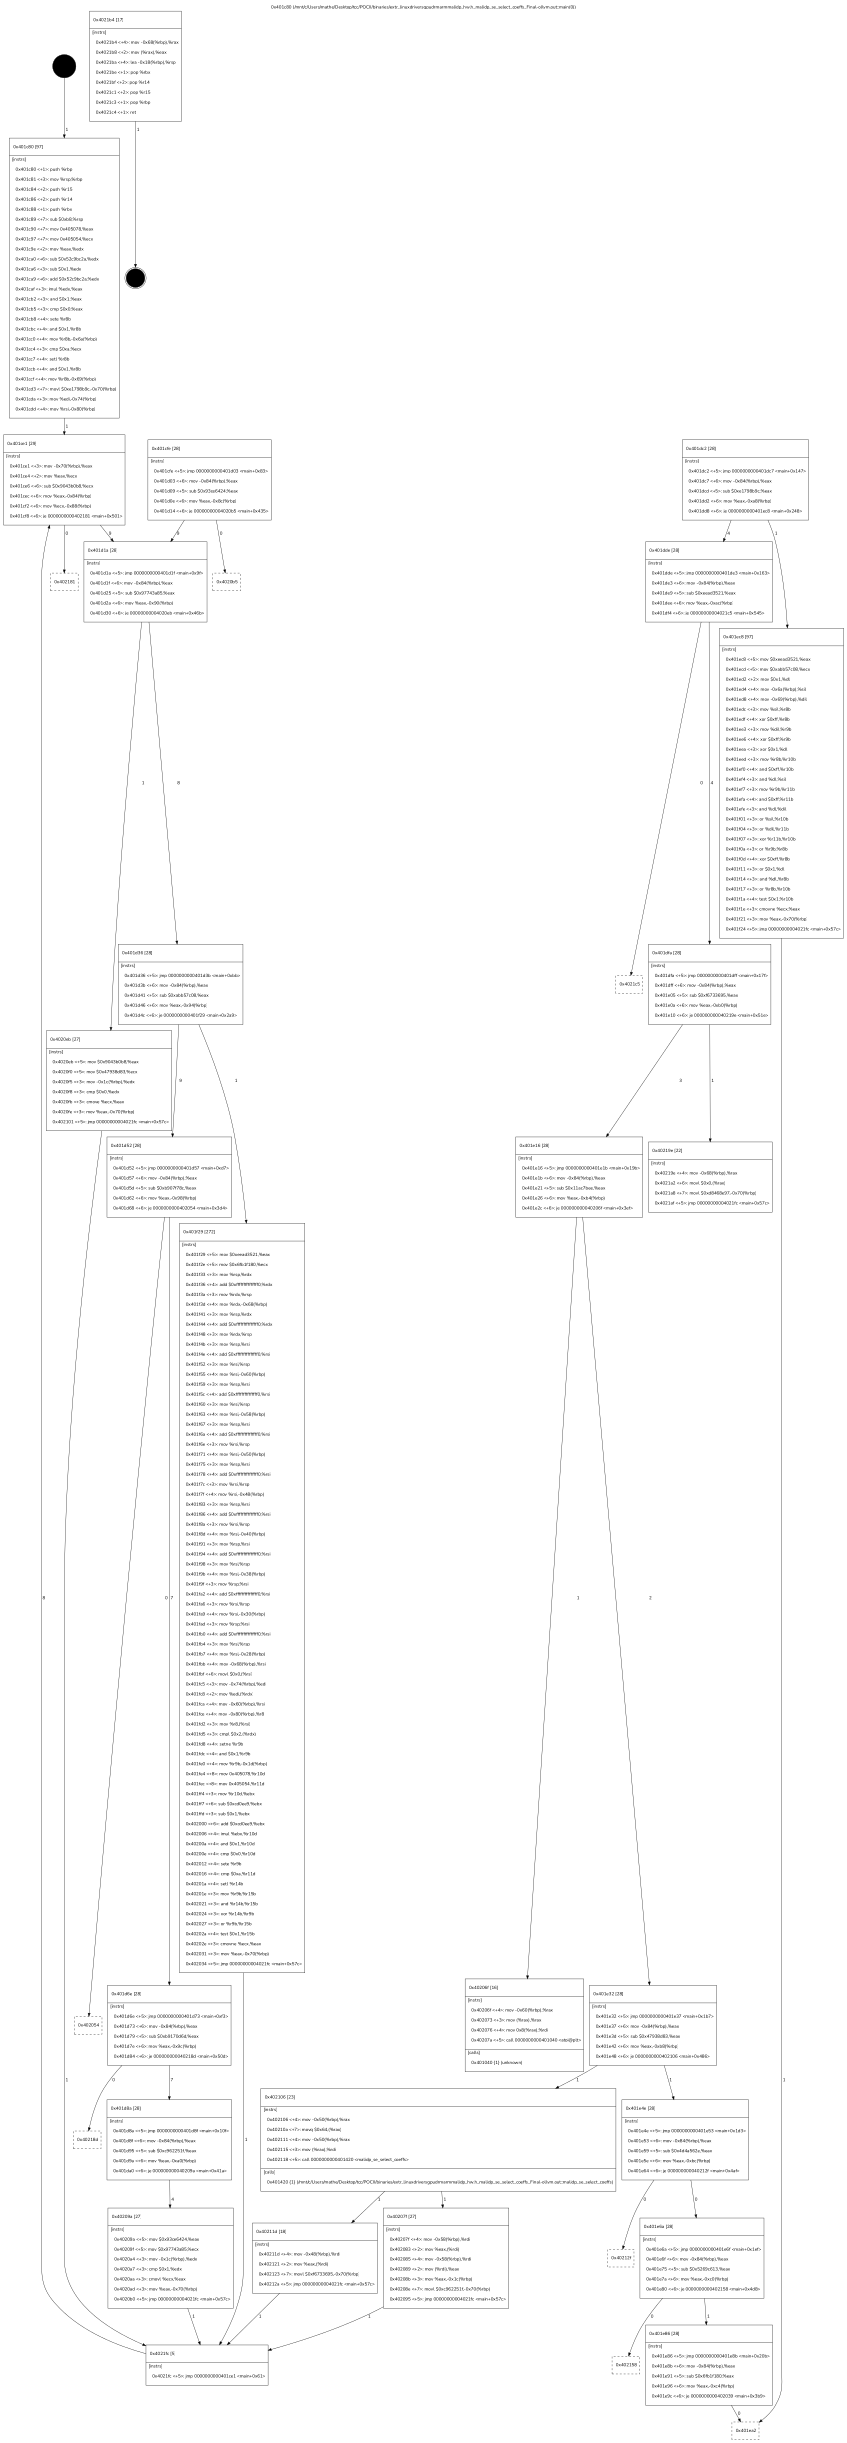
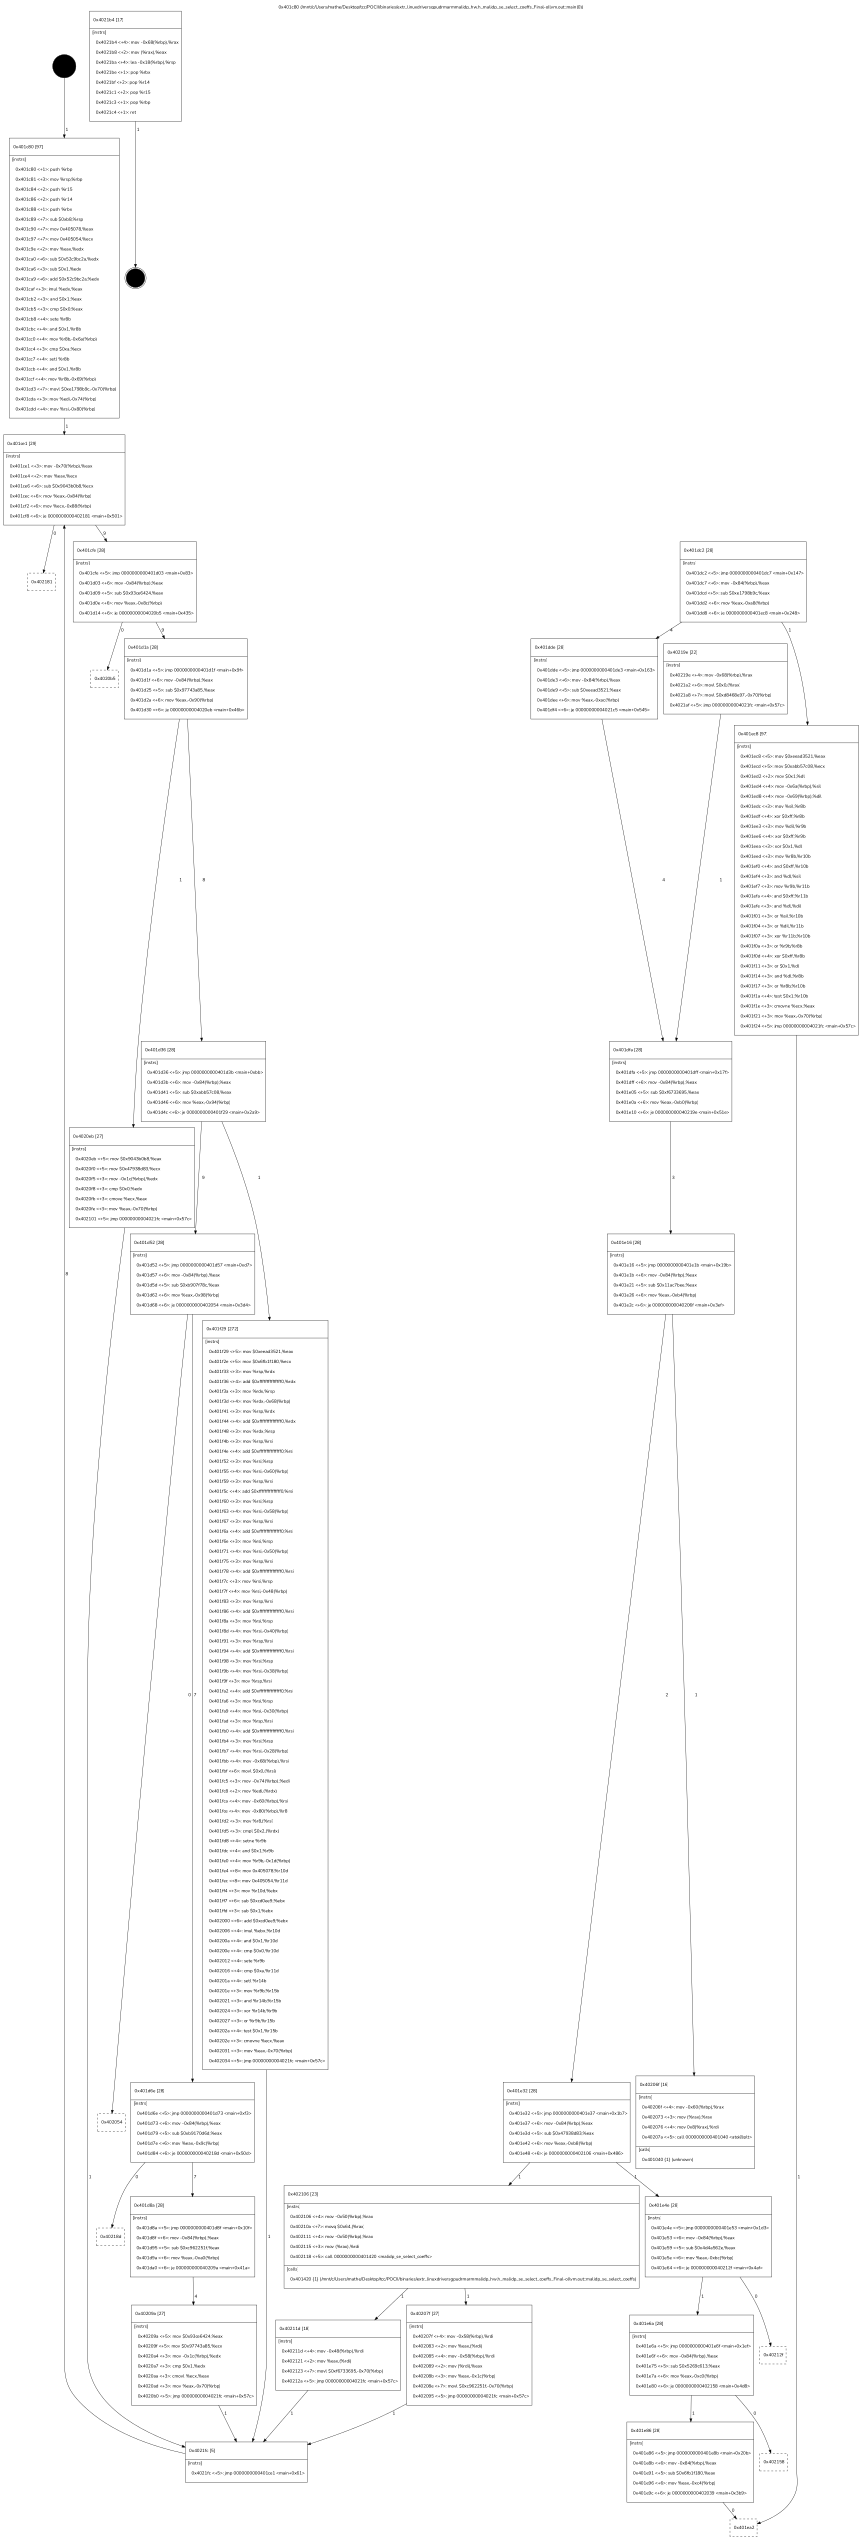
edge "0x401ce1 [29]" -> "0x401d1a [28]": now "0x401ce1 [29]" -> "0x401cfe [28]"
node "0x4021c5": removed
edge "0x401dfa [28]" -> "0x40219e [22]": reversed
edge "0x401e4e [28]" -> "0x401e6a [28]": label " 0" -> " 1"
